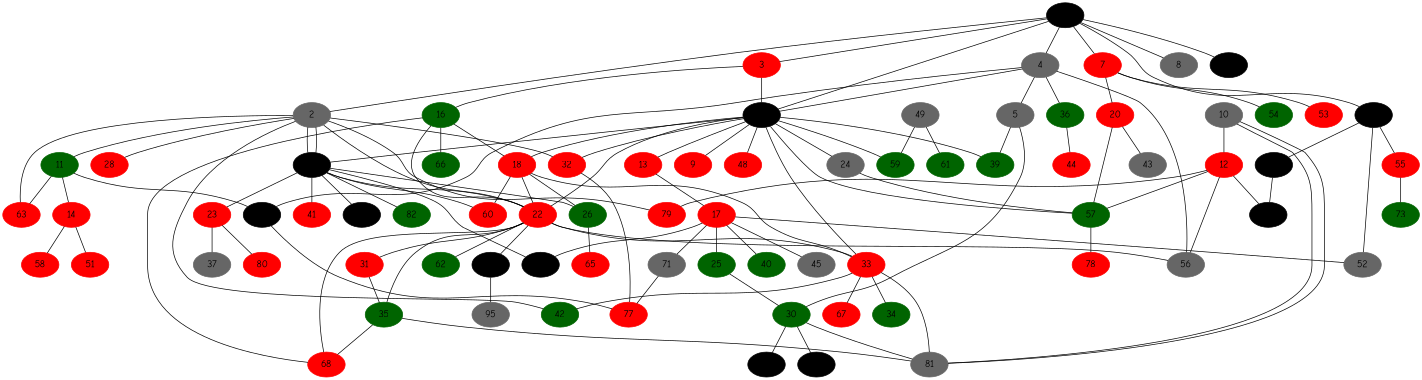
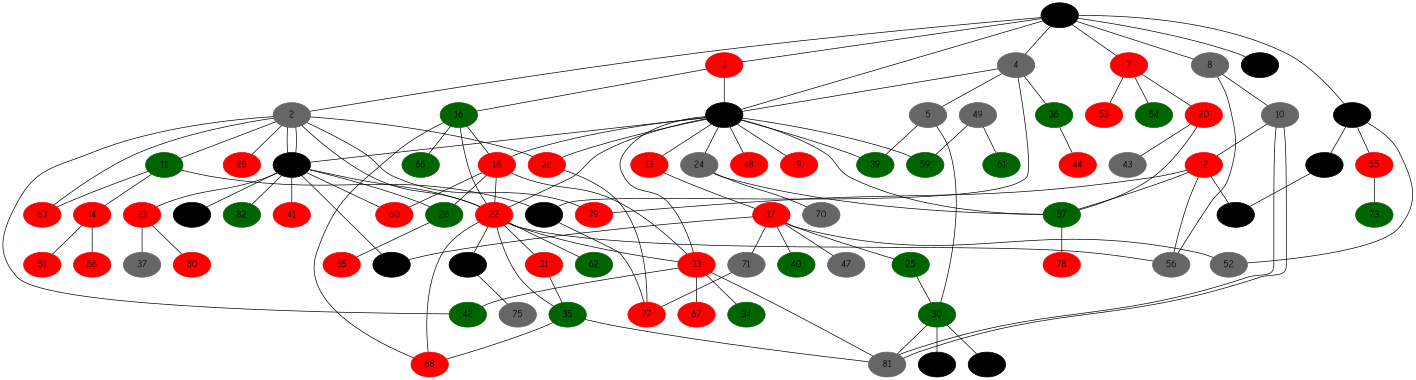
edge "8" -- "10": added
edge "4" -- "56": now "8" -- "56"
node "70": added
node "45": label "45" -> "47"
node "95": label "95" -> "75"
